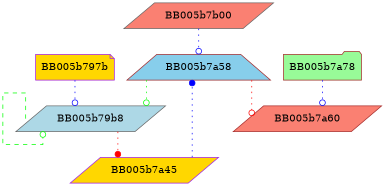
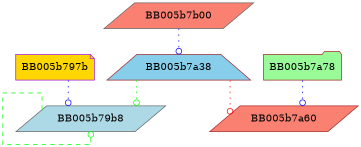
node "BB005b7a58": label "BB005b7a58" -> "BB005b7a38"
node "BB005b7a45": removed
